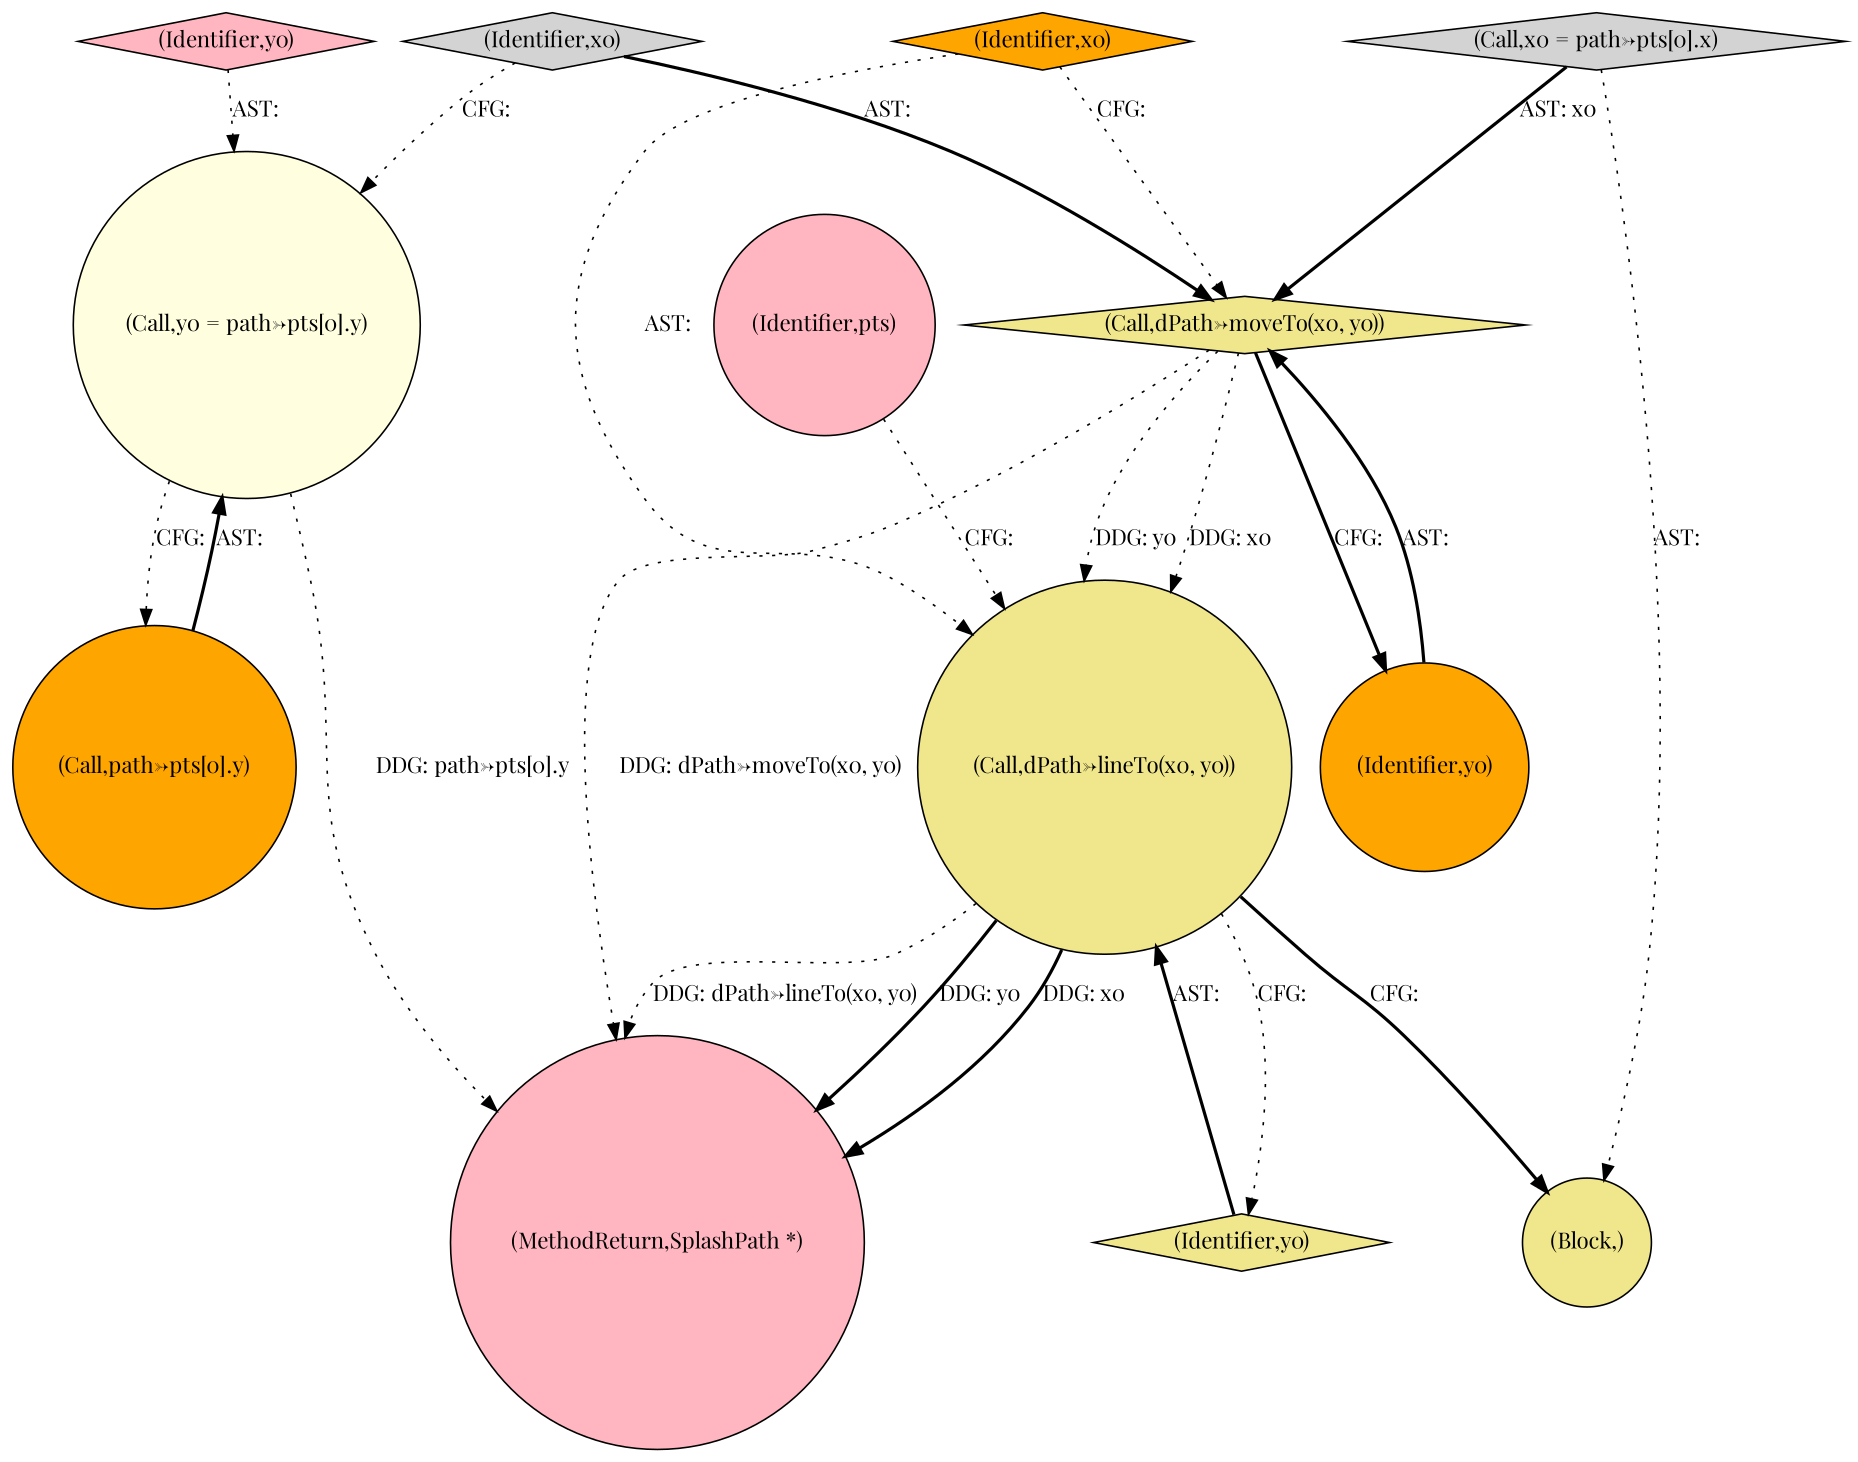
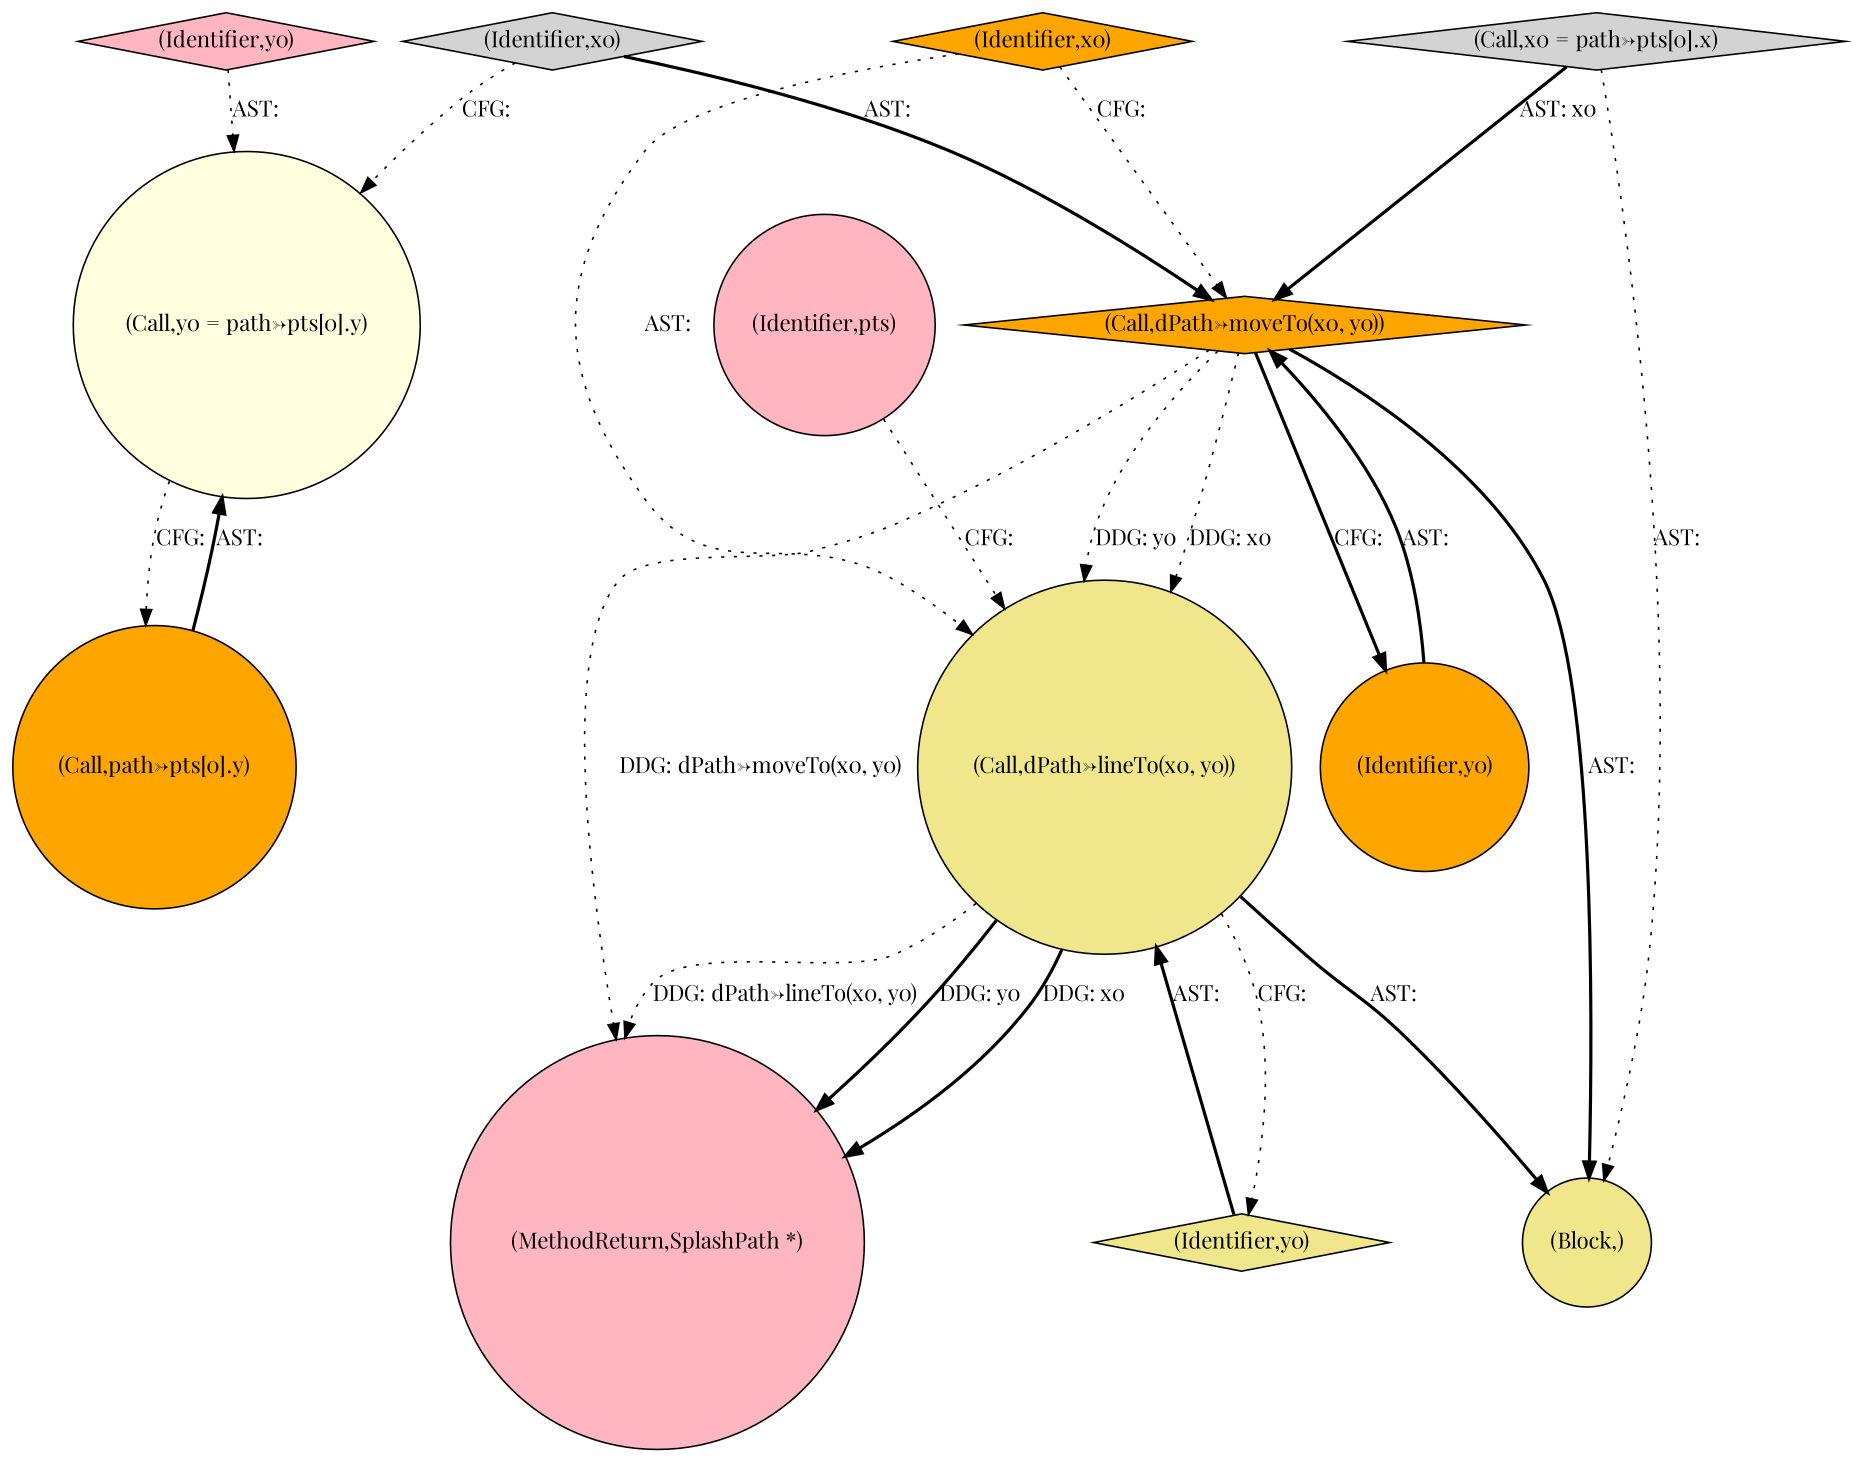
node "(Call,dPath->moveTo(x0, y0))": fillcolor khaki -> orange
edge "(Call,dPath->moveTo(x0, y0))" -> "(Block,)": added, label "AST:"
edge "(Call,y0 = path->pts[0].y)" -> "(MethodReturn,SplashPath *)": removed, label "DDG: path->pts[0].y"
edge "(Call,dPath->lineTo(x0, y0))" -> "(Block,)": label "CFG: " -> "AST: "
